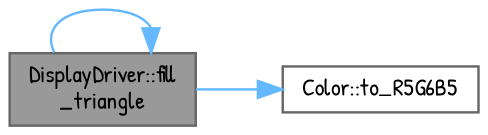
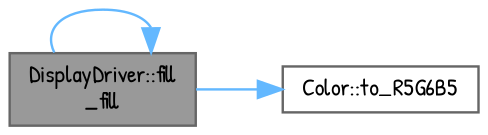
node "DisplayDriver::fill _triangle": label "DisplayDriver::fill _triangle" -> "DisplayDriver::fill _fill"
